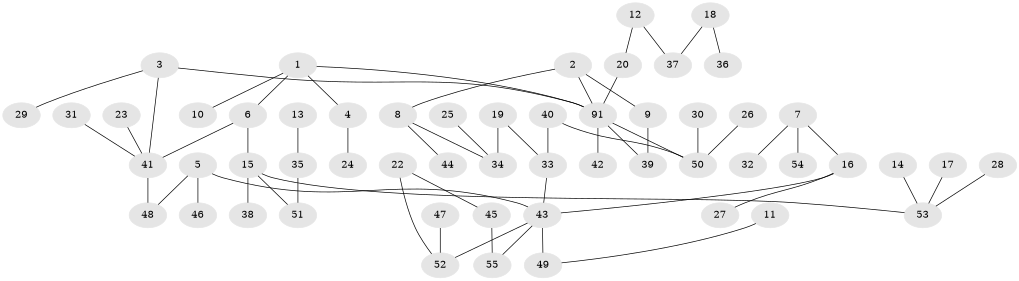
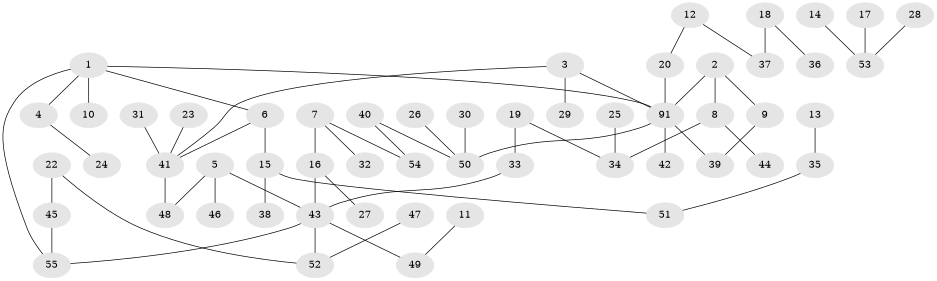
edge "40" -- "33": now "40" -- "54"
edge "1" -- "55": added
edge "15" -- "53": removed
